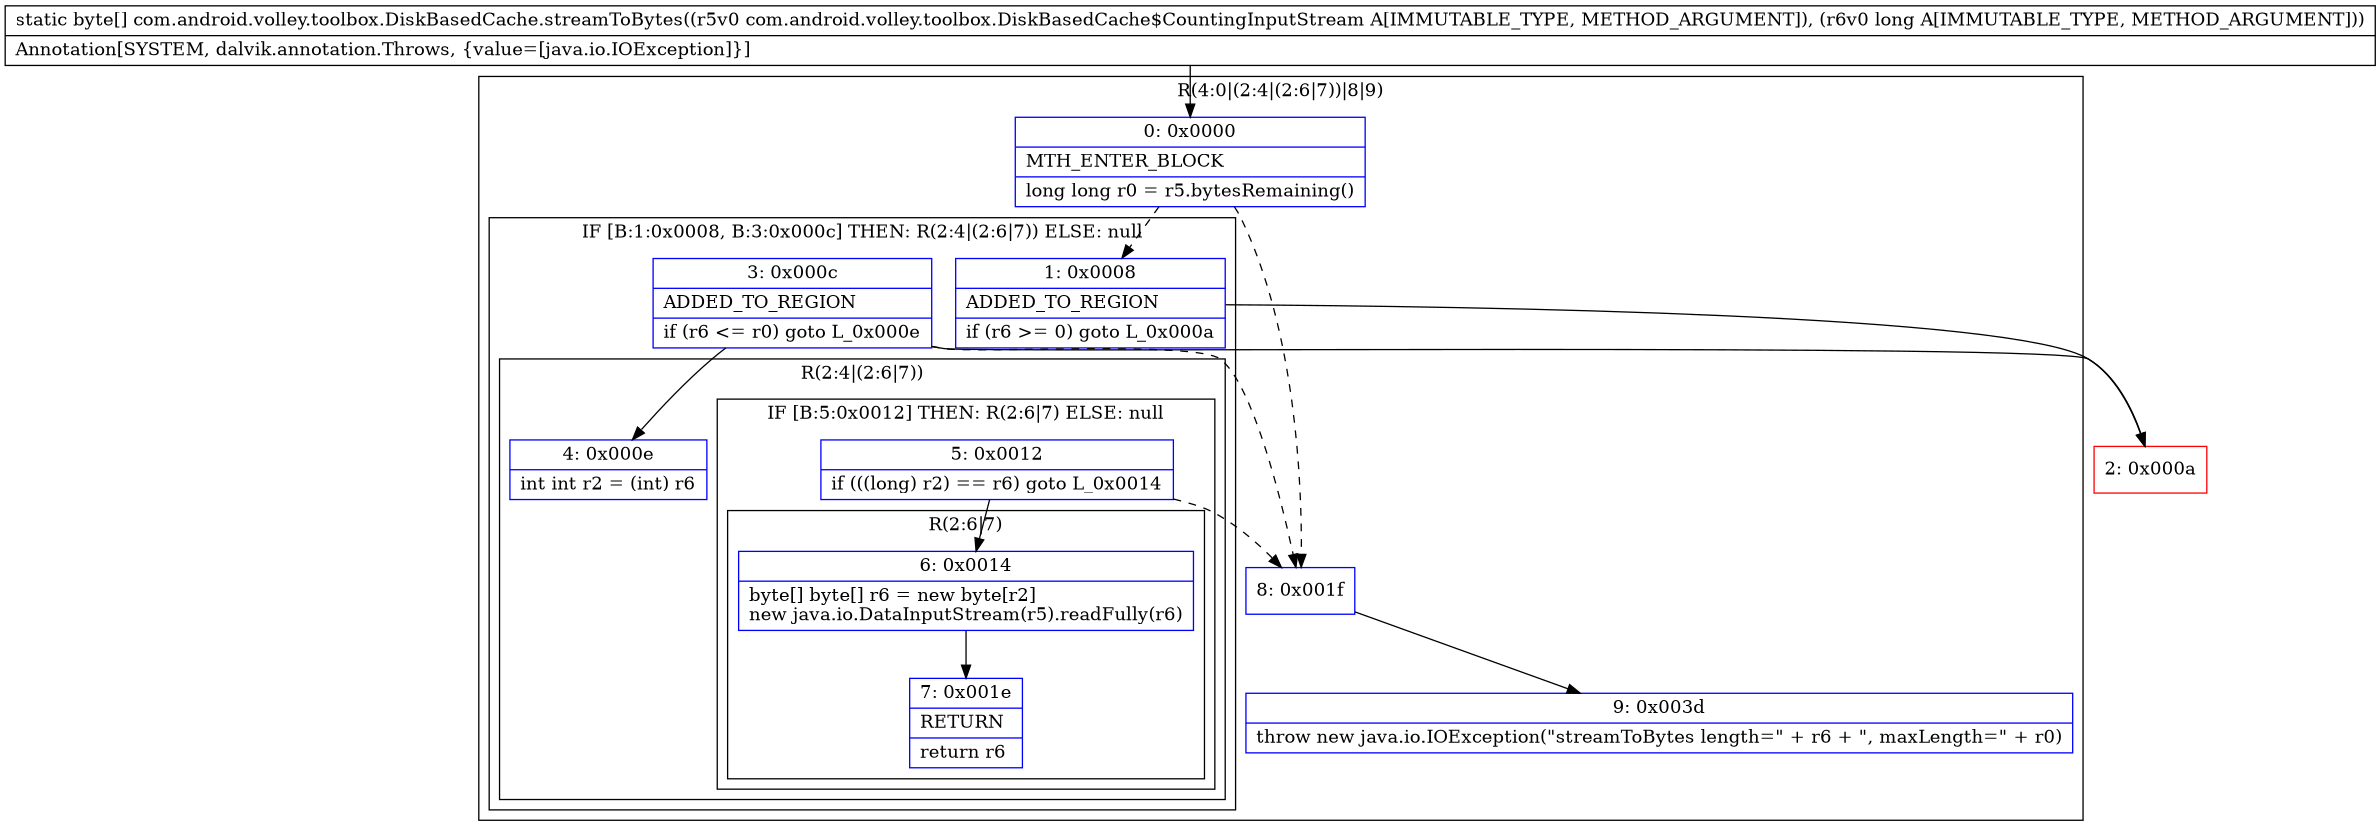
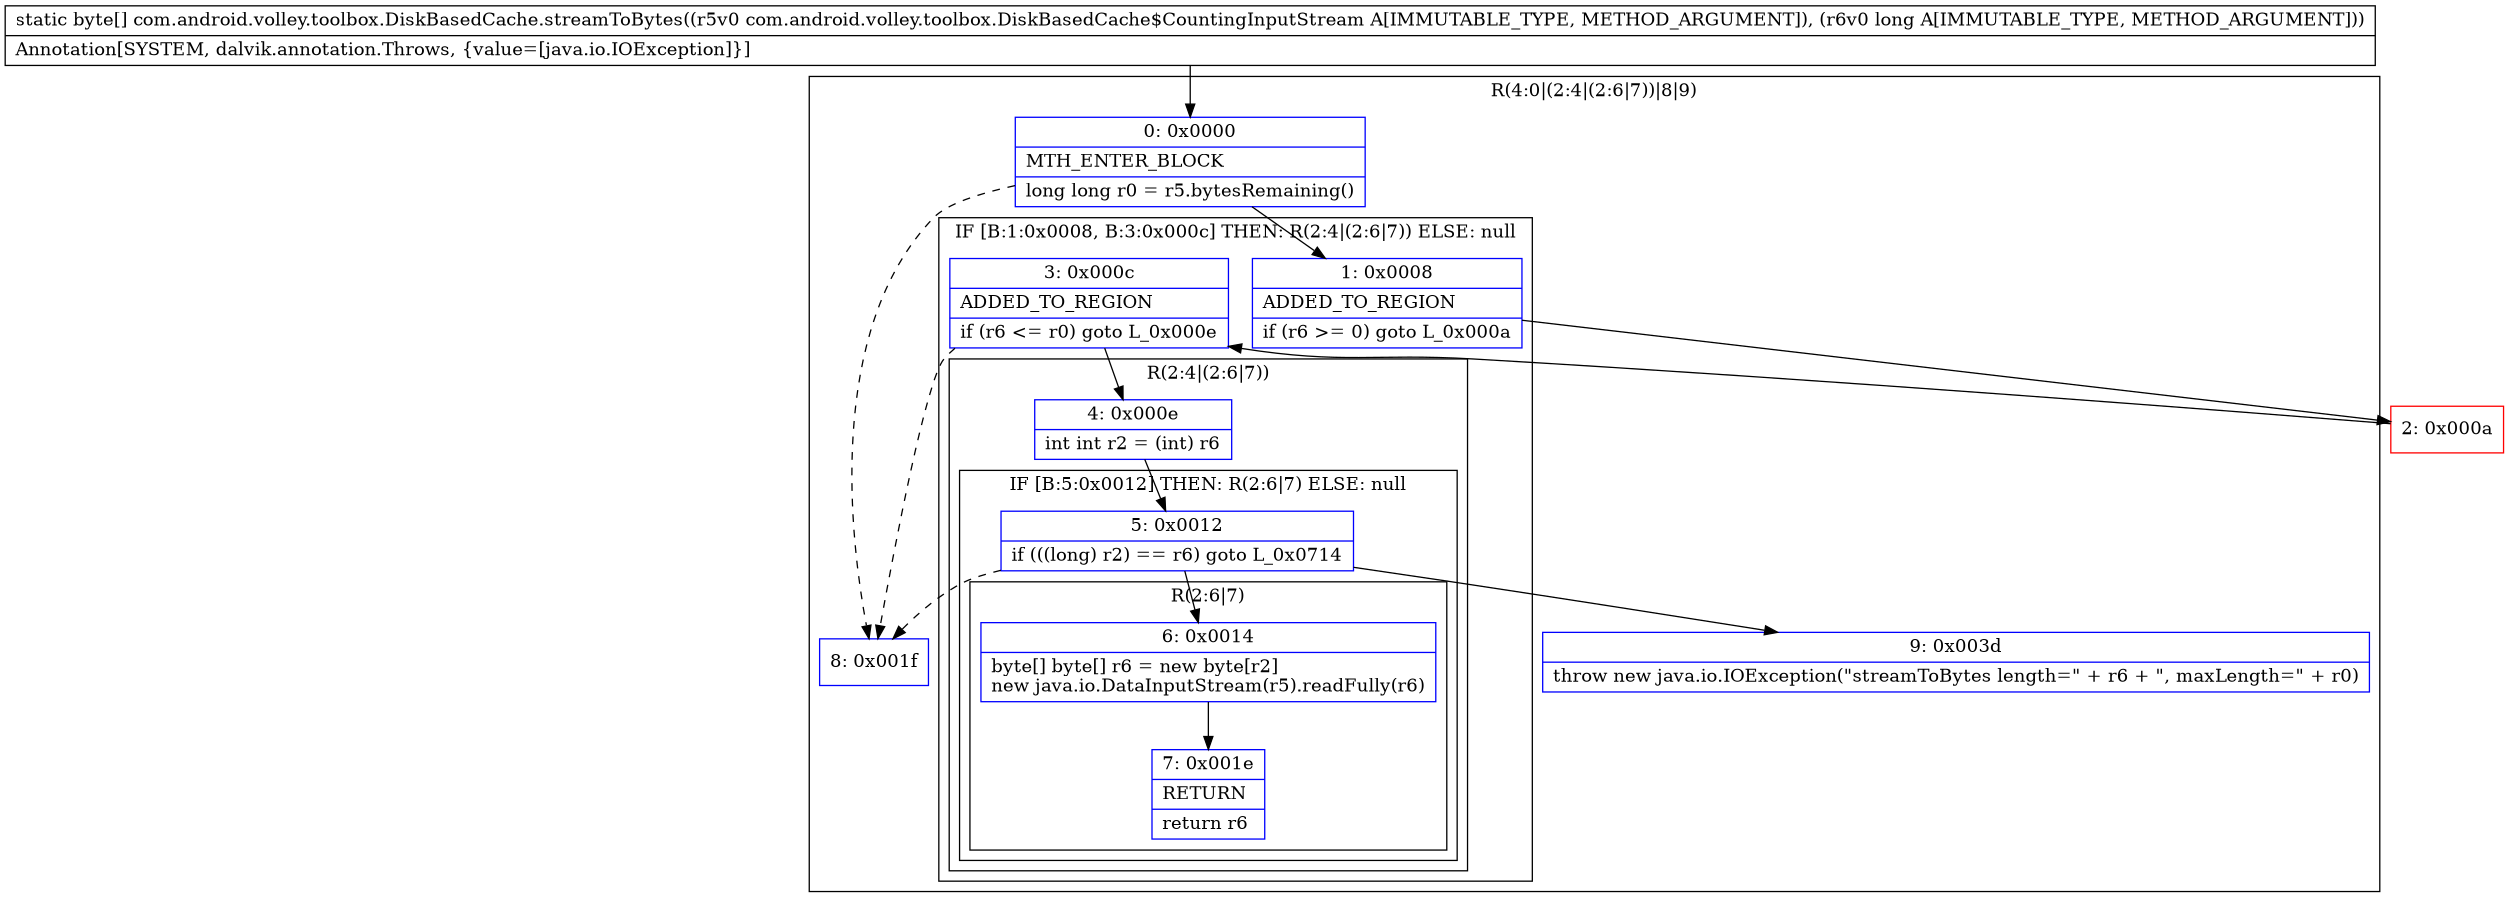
edge "0: 0x0000" -> "1: 0x0008": style dashed -> solid
edge "3: 0x000c" -> "2: 0x000a": reversed
edge "4: 0x000e" -> "5: 0x0012": added
node "5: 0x0012": text "if (((long) r2) == r6) goto L_0x0014" -> "if (((long) r2) == r6) goto L_0x0714"
edge "8: 0x001f" -> "9: 0x003d": now "5: 0x0012" -> "9: 0x003d"
